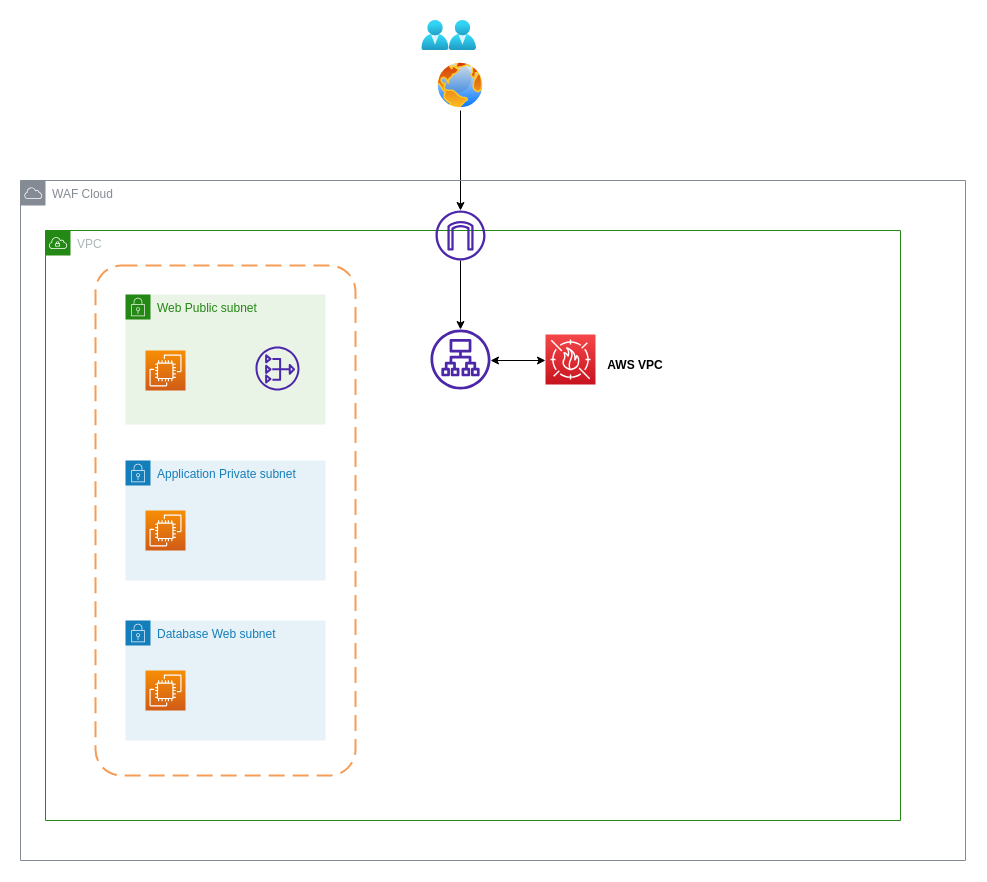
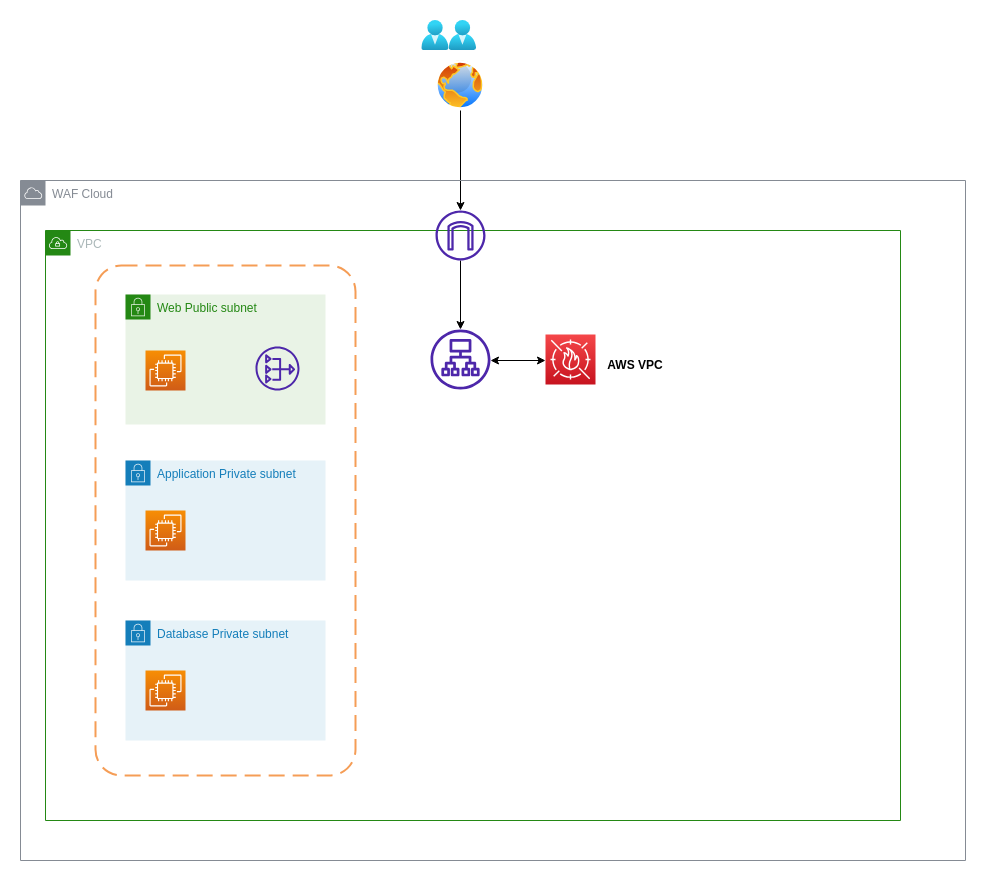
node "Database Web subnet": label "Database Web subnet" -> "Database Private subnet"
